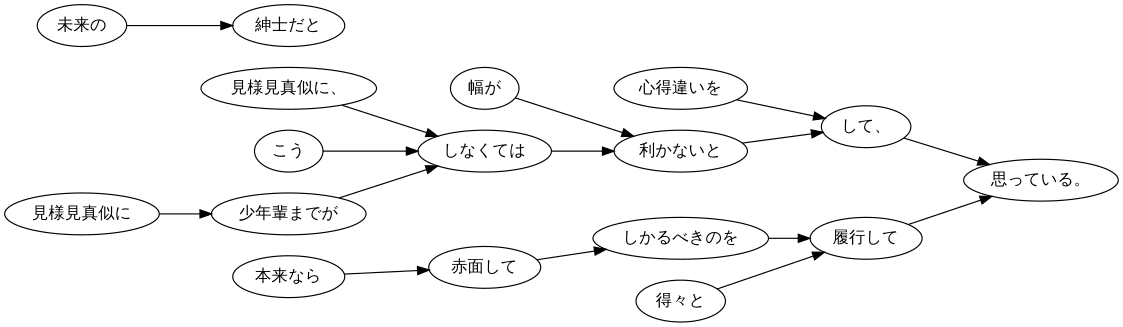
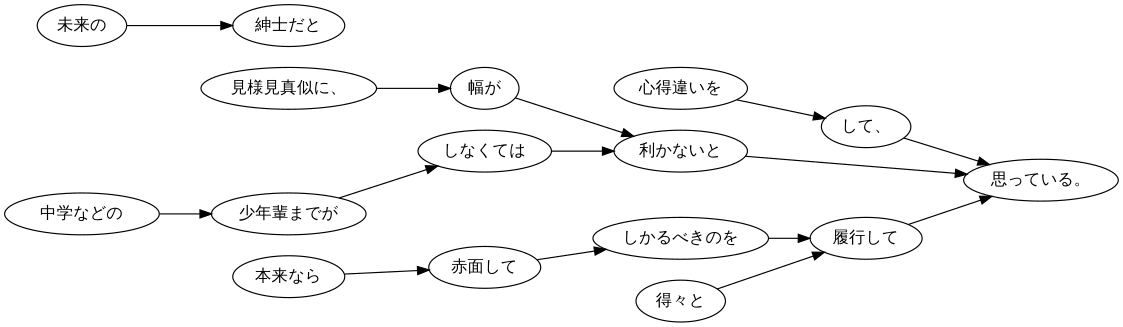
edge "見様見真似に、" -> "しなくては": now "見様見真似に、" -> "幅が"
edge "利かないと" -> "して、": now "利かないと" -> "思っている。"
node "こう": removed
node "見様見真似に": label "見様見真似に" -> "中学などの"
